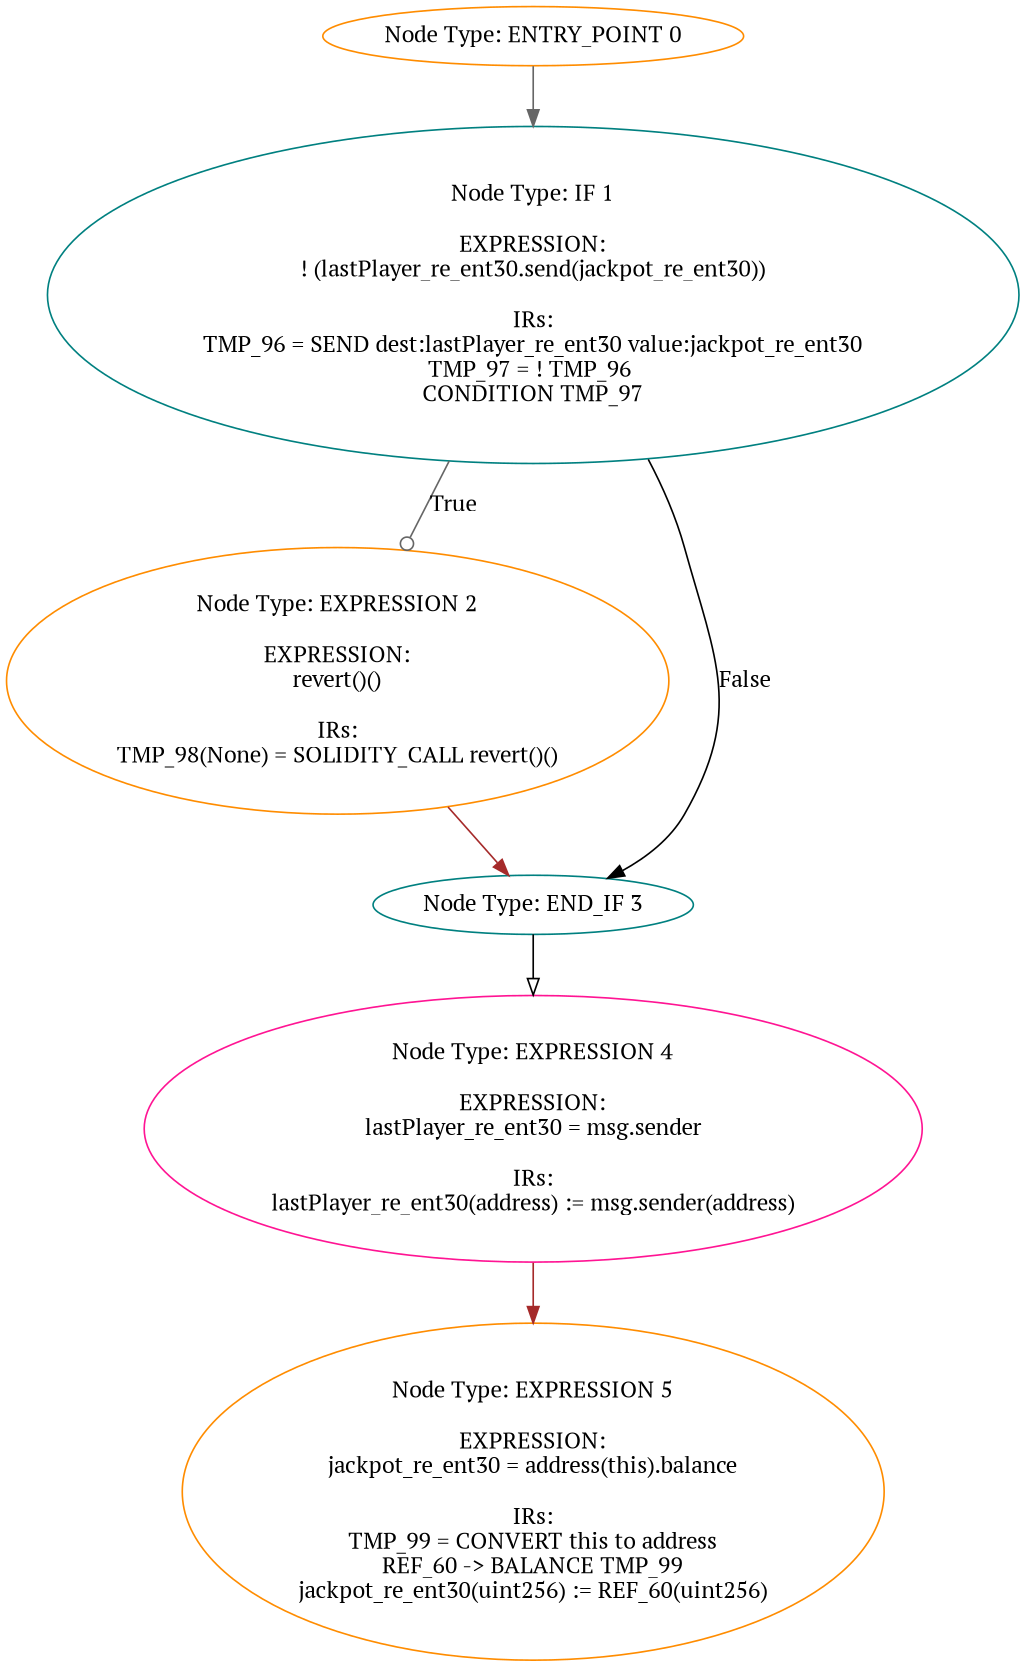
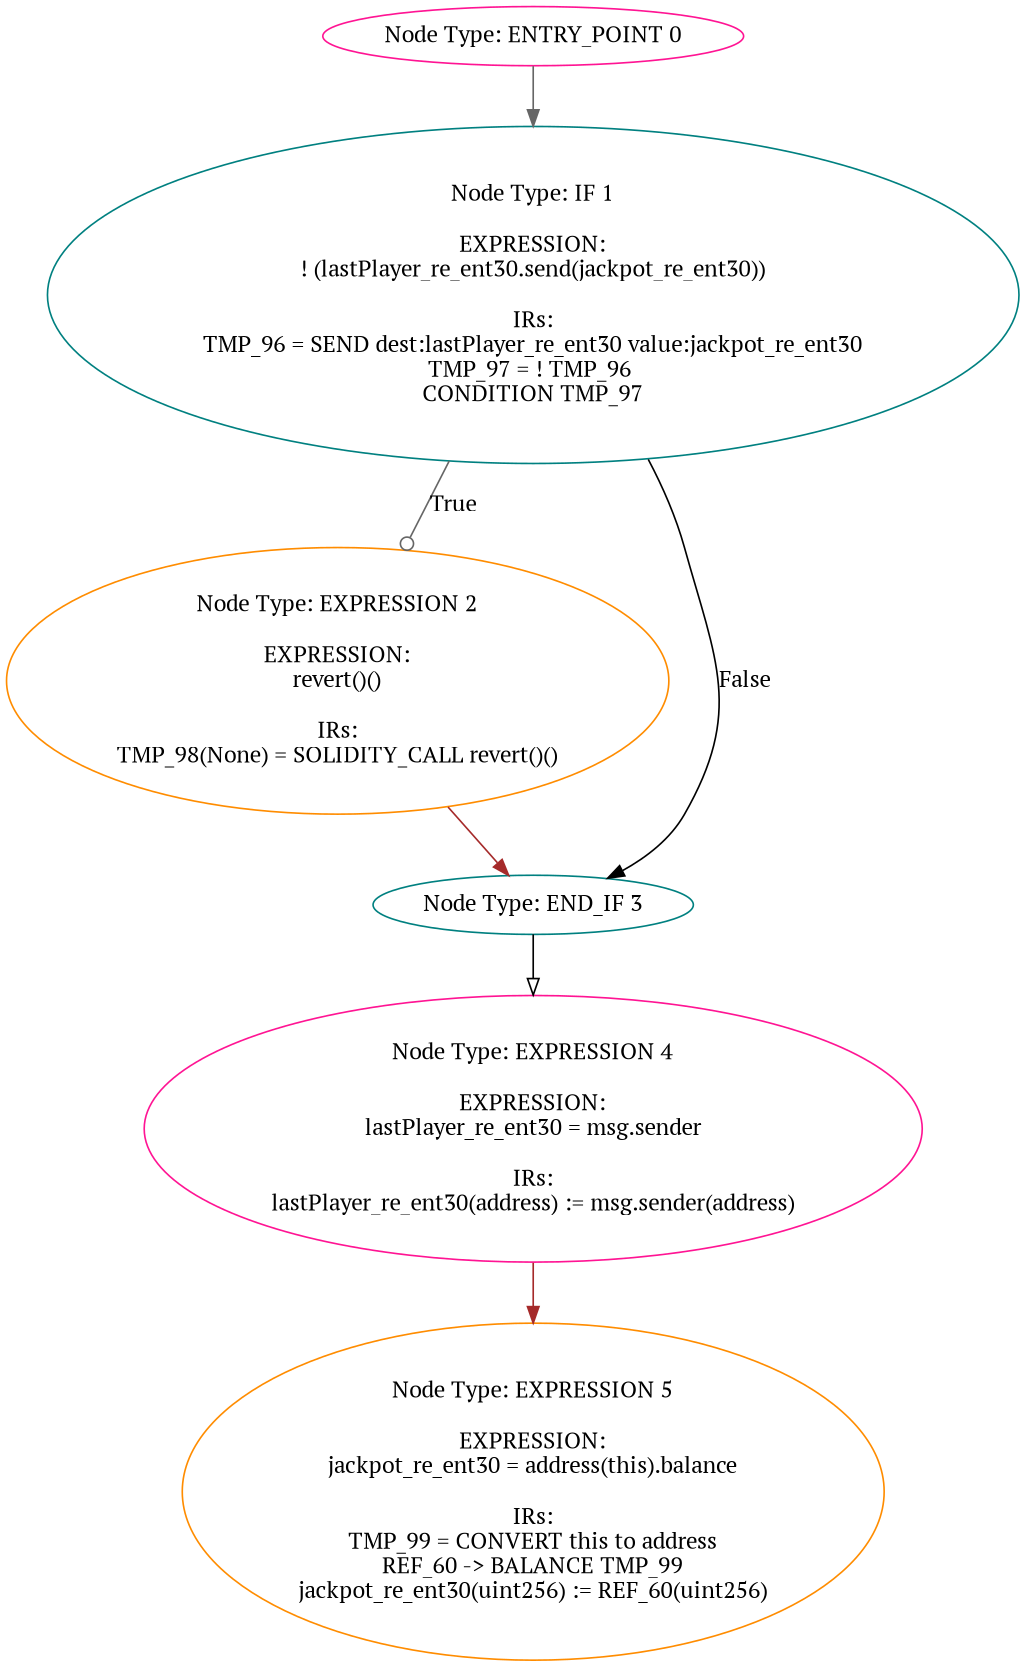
node "Node Type: ENTRY_POINT 0": color darkorange -> deeppink
